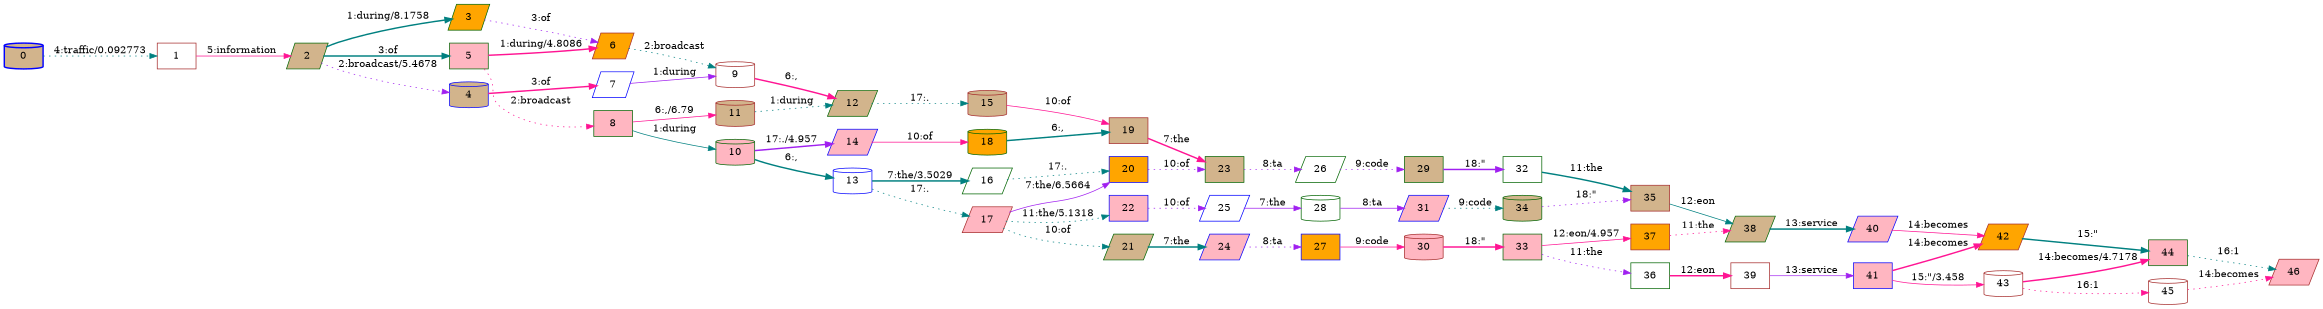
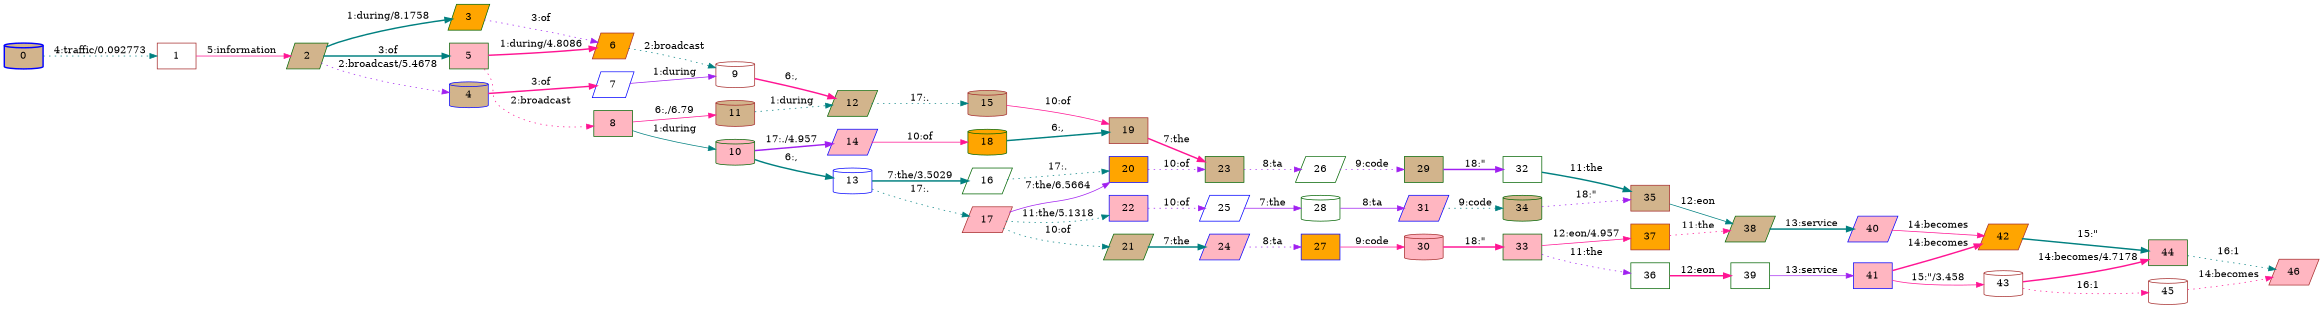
node "39": color brown -> darkgreen
